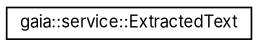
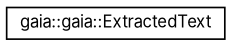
node "gaia::service::ExtractedText": label "gaia::service::ExtractedText" -> "gaia::gaia::ExtractedText"
